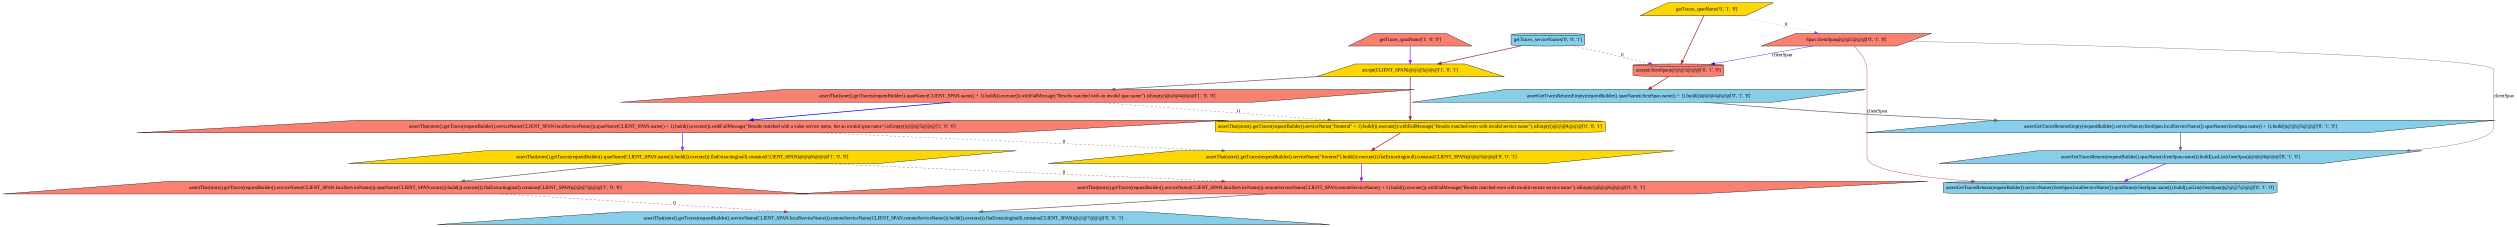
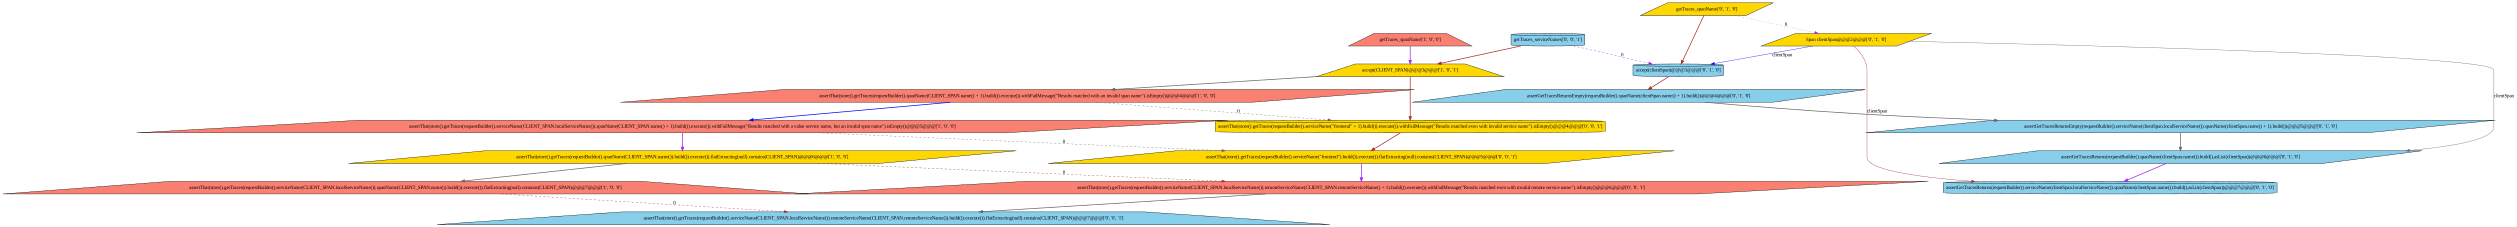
node "Span clientSpan@@@2@@@['0', '1', '0']": fillcolor salmon -> gold
node "accept(clientSpan)@@@3@@@['0', '1', '0']": fillcolor salmon -> skyblue
